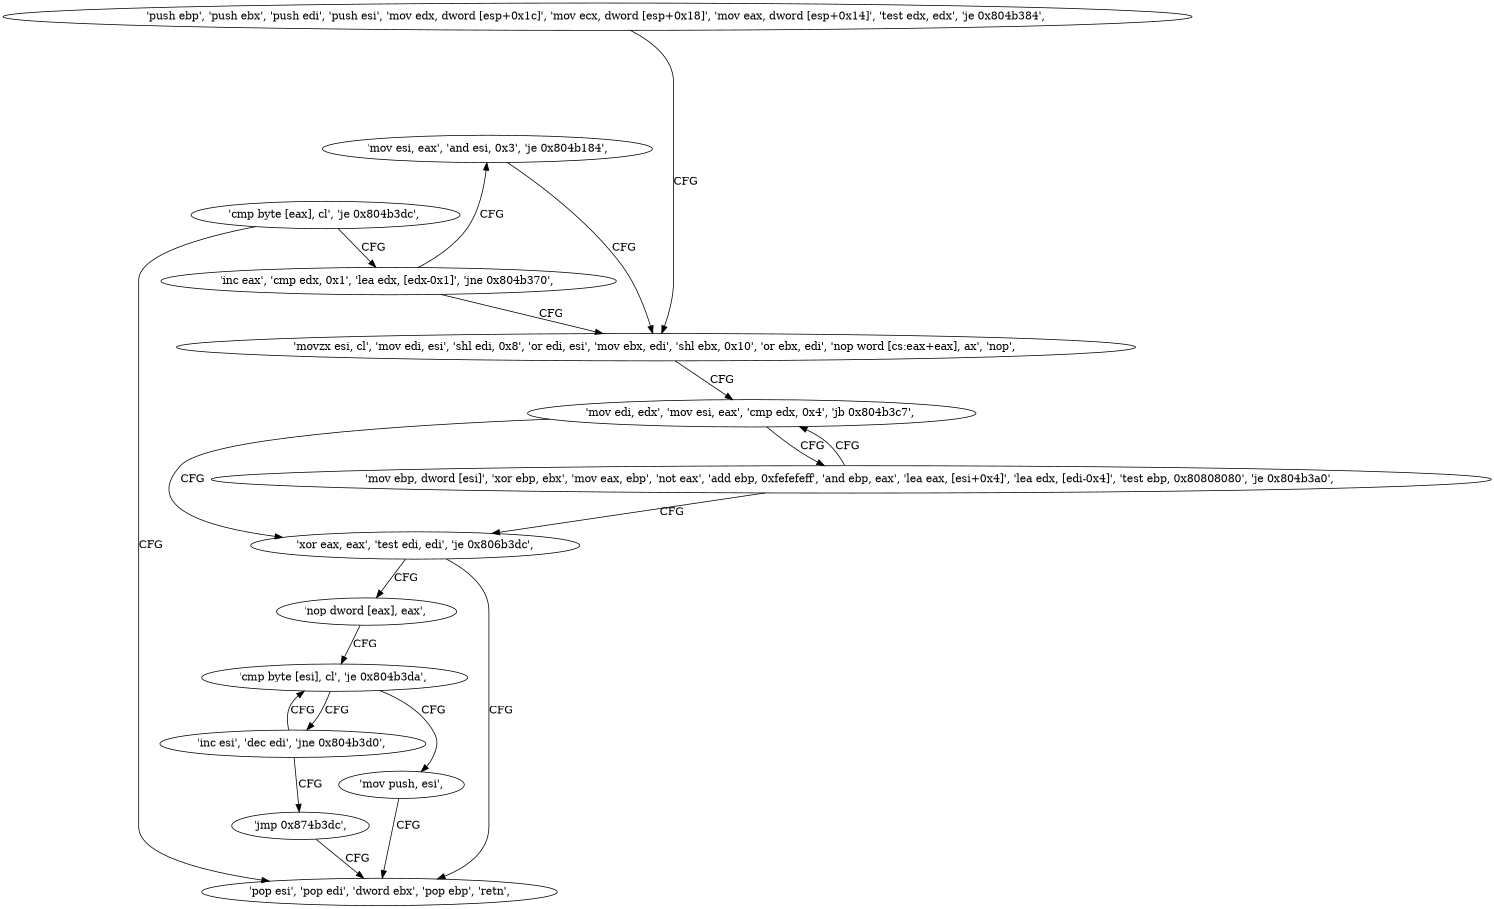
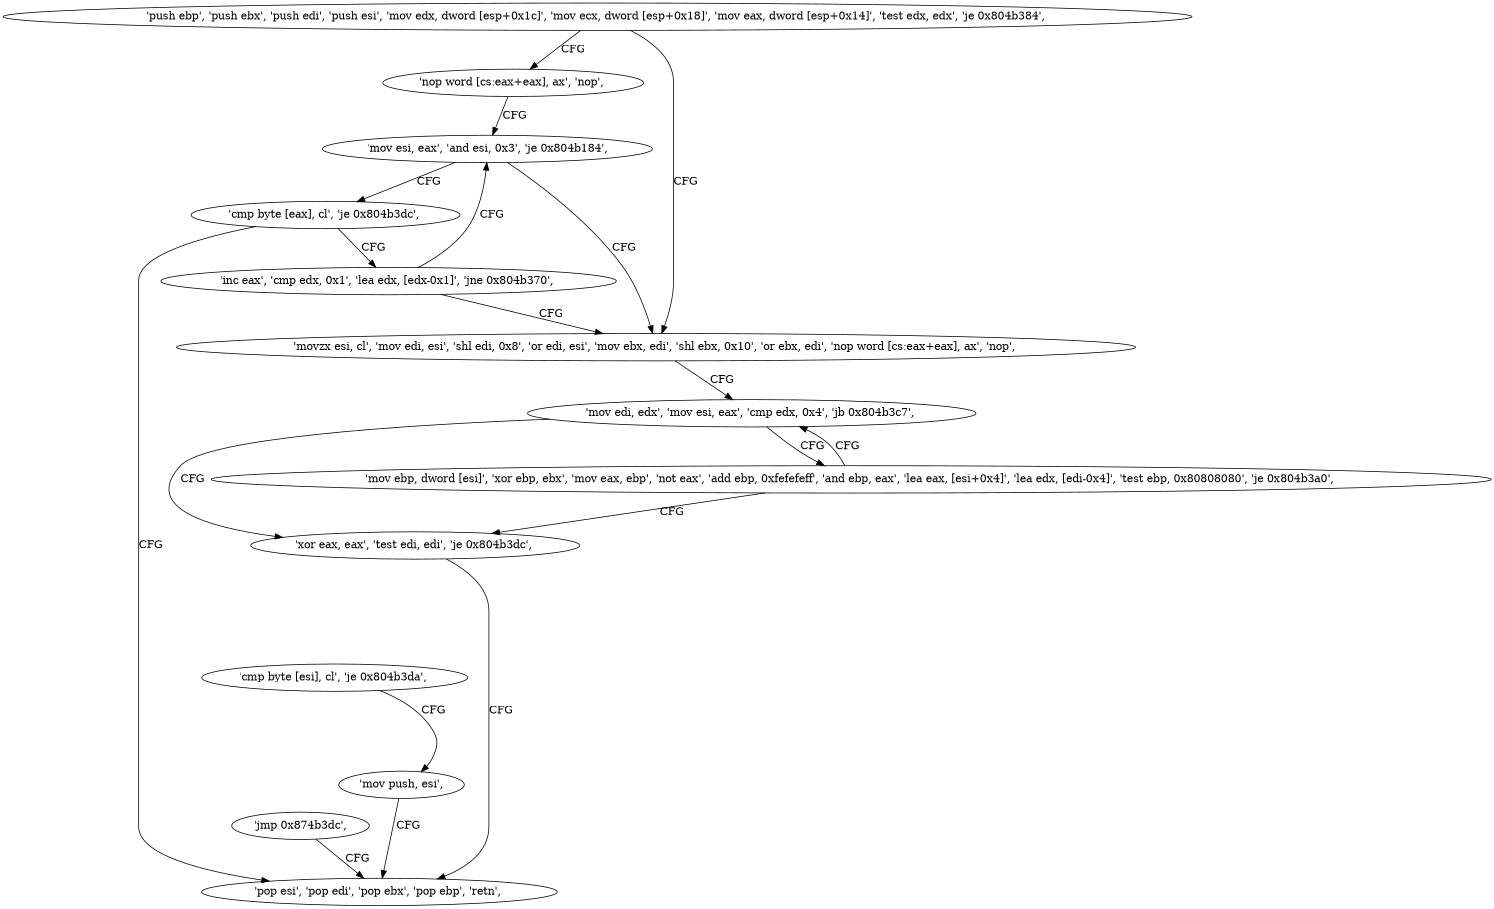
node "'nop word [cs:eax+eax], ax', 'nop',": added
edge "'mov esi, eax', 'and esi, 0x3', 'je 0x804b184'," -> "'cmp byte [eax], cl', 'je 0x804b3dc',": added, label "CFG"
node "'xor eax, eax', 'test edi, edi', 'je 0x806b3dc',": label "'xor eax, eax', 'test edi, edi', 'je 0x806b3dc'," -> "'xor eax, eax', 'test edi, edi', 'je 0x804b3dc',"
node "'nop dword [eax], eax',": removed
node "'inc esi', 'dec edi', 'jne 0x804b3d0',": removed
node "'pop esi', 'pop edi', 'dword ebx', 'pop ebp', 'retn',": label "'pop esi', 'pop edi', 'dword ebx', 'pop ebp', 'retn'," -> "'pop esi', 'pop edi', 'pop ebx', 'pop ebp', 'retn',"
